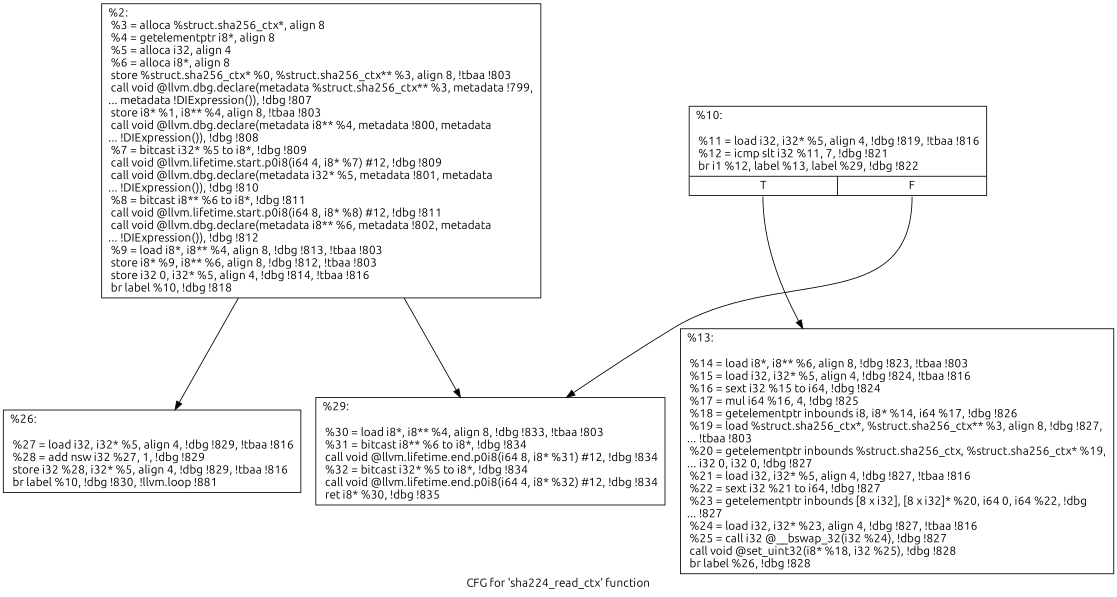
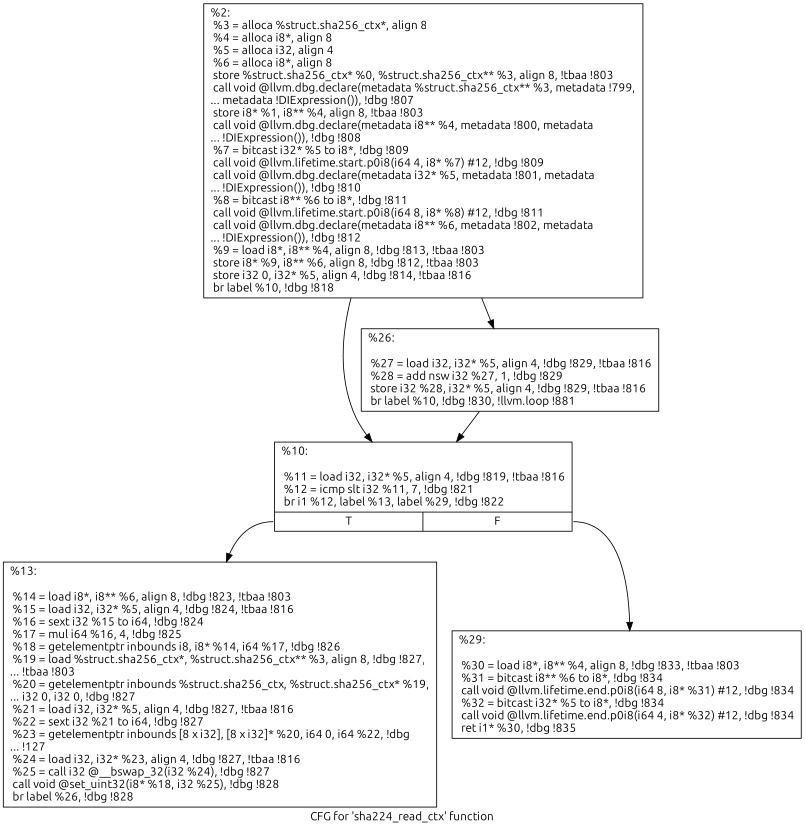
node "%2:": text "%4 = getelementptr i8*, align 8" -> "%4 = alloca i8*, align 8"
edge "%2:" -> "%29:": now "%2:" -> "%10:"
edge "%26:" -> "%10:": added
node "%29:": text "ret i8* %30, !dbg !835" -> "ret i1* %30, !dbg !835"
node "%13:": text "... !827" -> "... !127"
